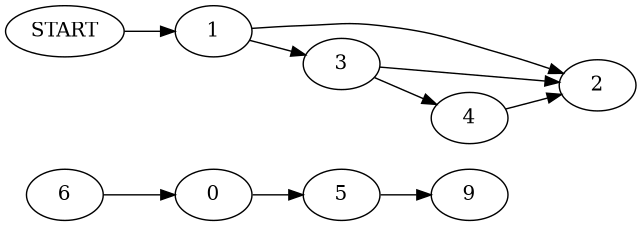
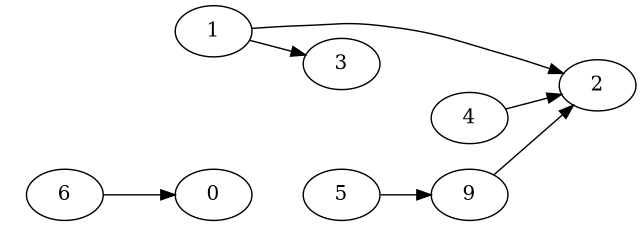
node "START": removed
edge "3" -> "2": now "9" -> "2"
edge "3" -> "4": removed
edge "0" -> "5": removed
